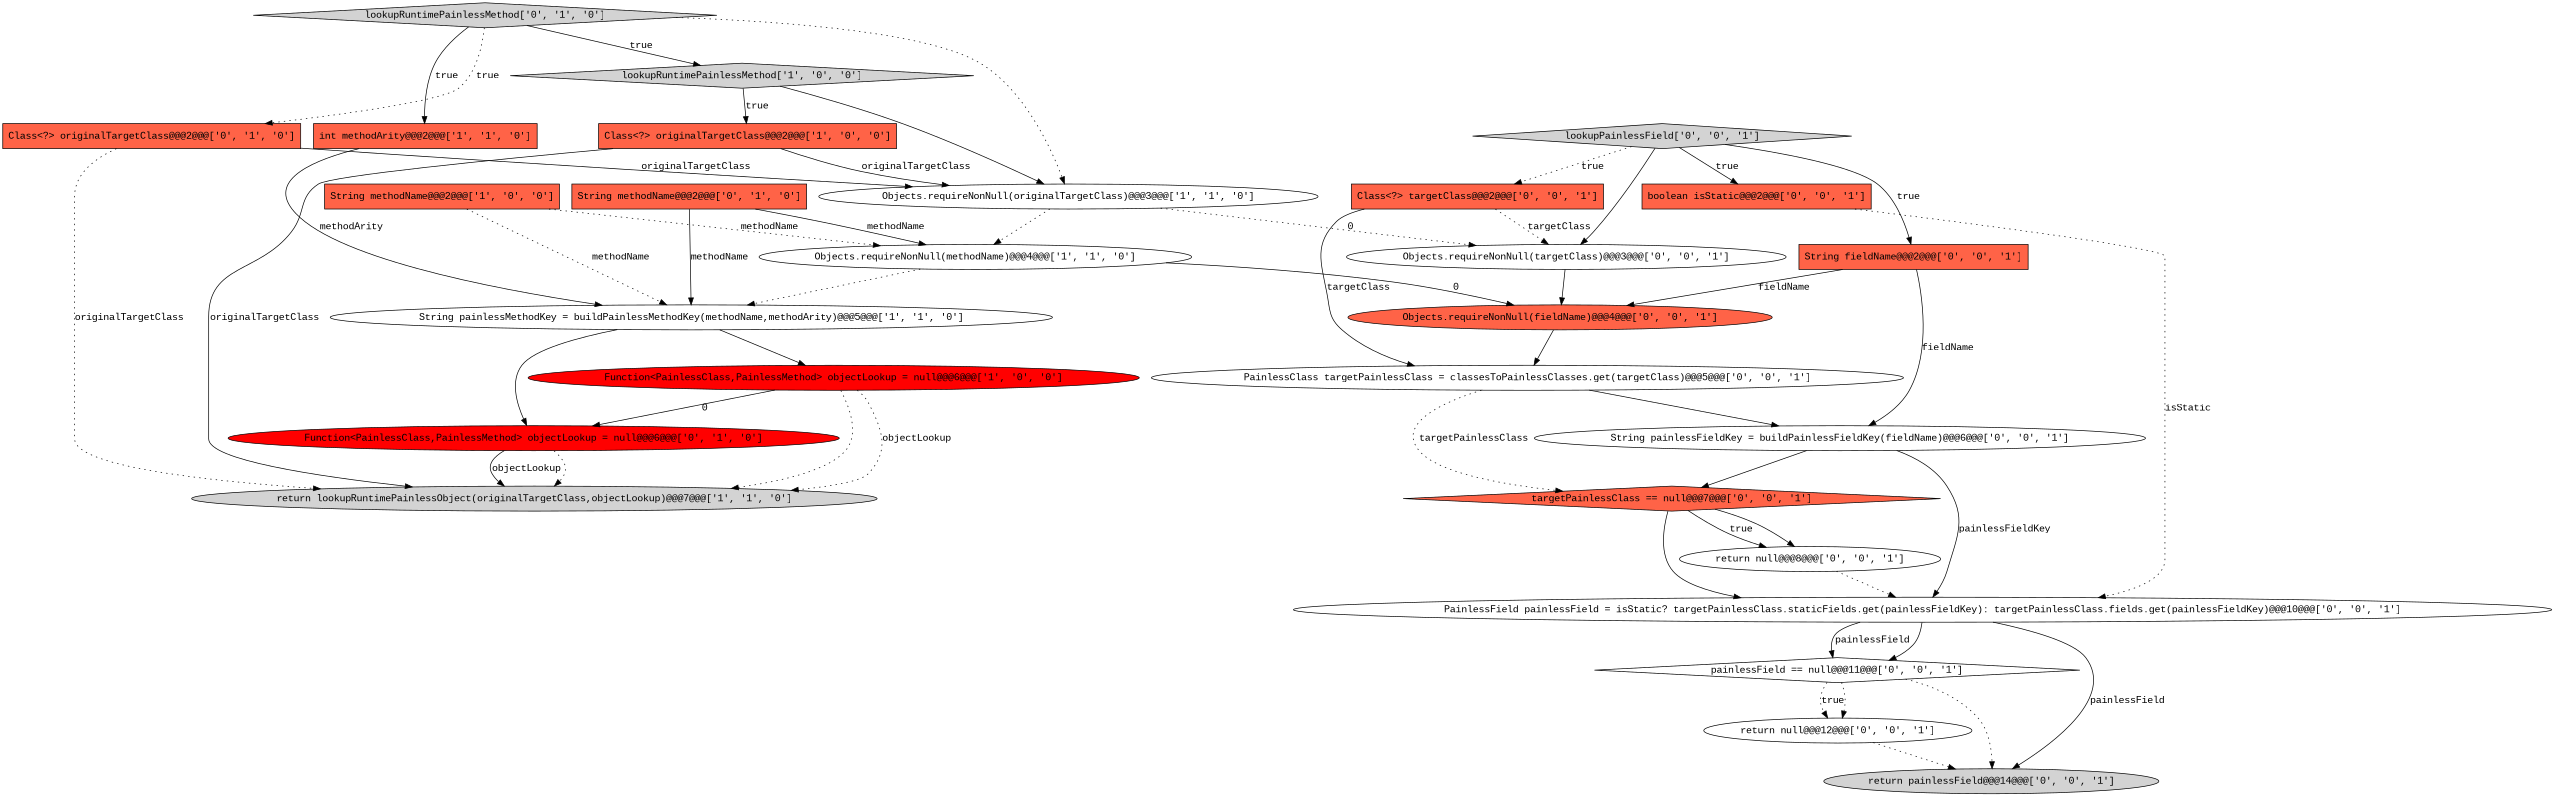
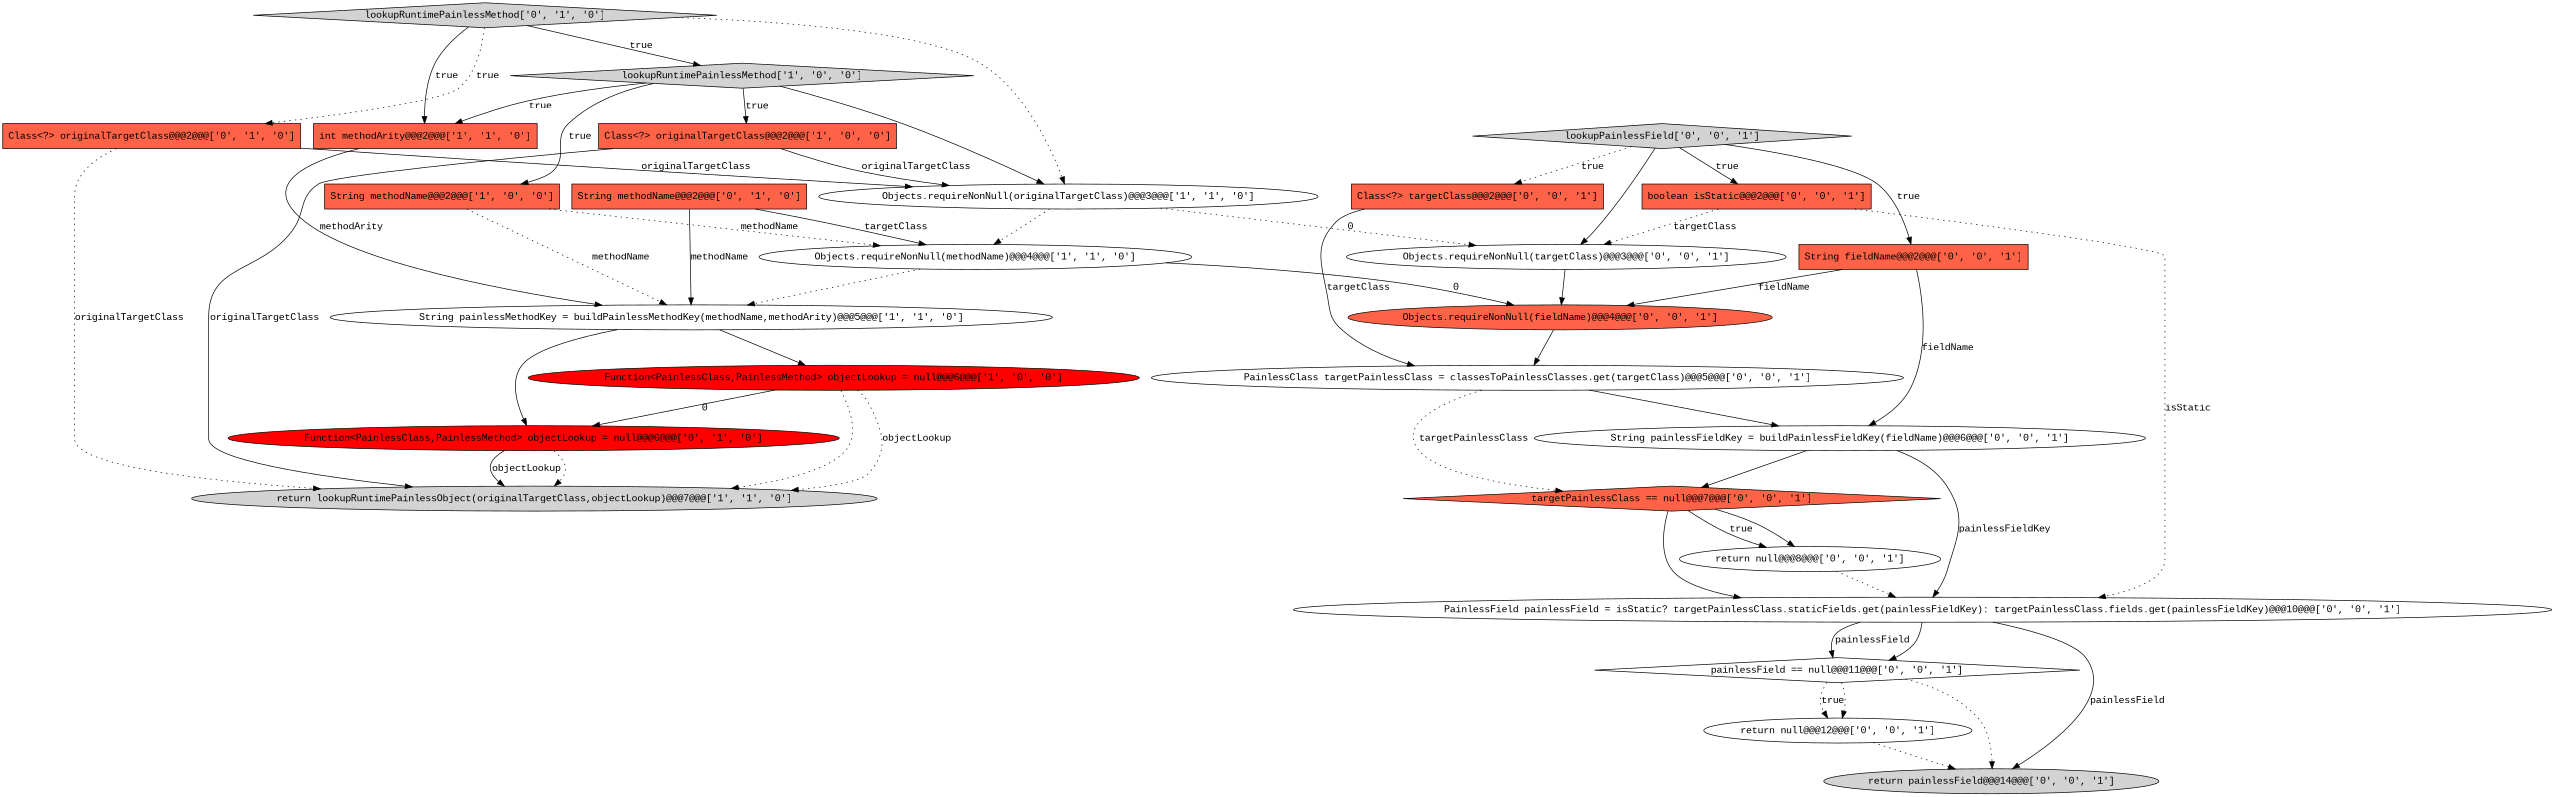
edge "lookupRuntimePainlessMethod['1', '0', '0']" -> "int methodArity@@@2@@@['1', '1', '0']": added, label "true"
edge "lookupRuntimePainlessMethod['1', '0', '0']" -> "String methodName@@@2@@@['1', '0', '0']": added, label "true"
edge "Class<?> targetClass@@@2@@@['0', '0', '1']" -> "Objects.requireNonNull(targetClass)@@@3@@@['0', '0', '1']": now "boolean isStatic@@@2@@@['0', '0', '1']" -> "Objects.requireNonNull(targetClass)@@@3@@@['0', '0', '1']"
edge "String methodName@@@2@@@['0', '1', '0']" -> "Objects.requireNonNull(methodName)@@@4@@@['1', '1', '0']": label "methodName" -> "targetClass"
